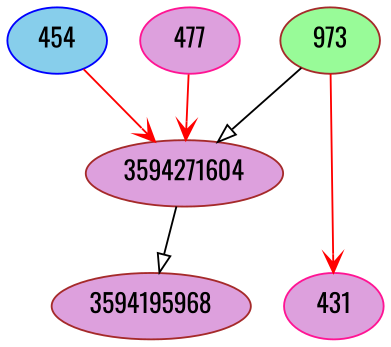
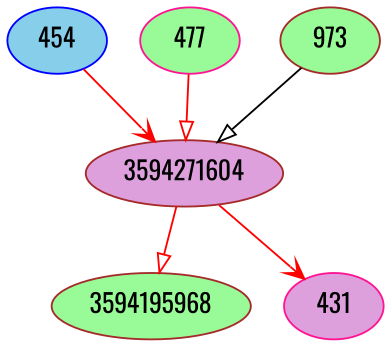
node "477": fillcolor plum -> palegreen
edge "477" -> "3594271604": arrowhead vee -> onormal
edge "973" -> "431": now "3594271604" -> "431"
edge "3594271604" -> "3594195968": color black -> red
node "3594195968": fillcolor plum -> palegreen
